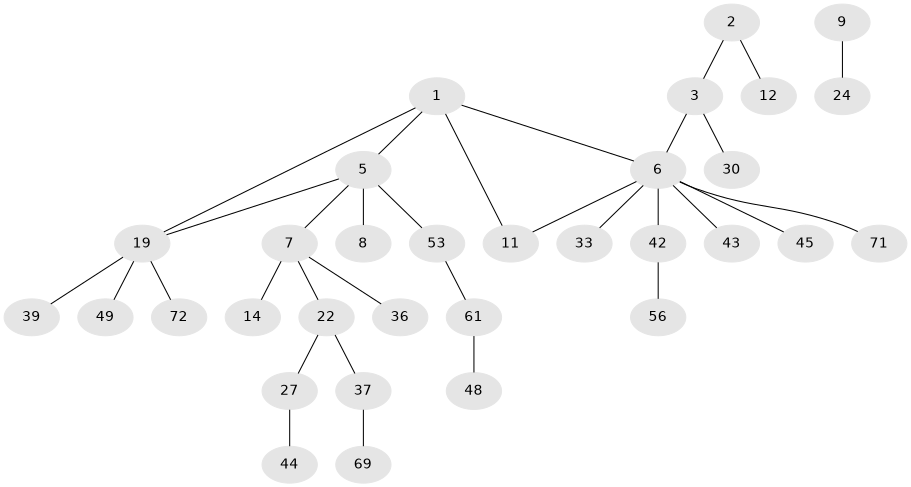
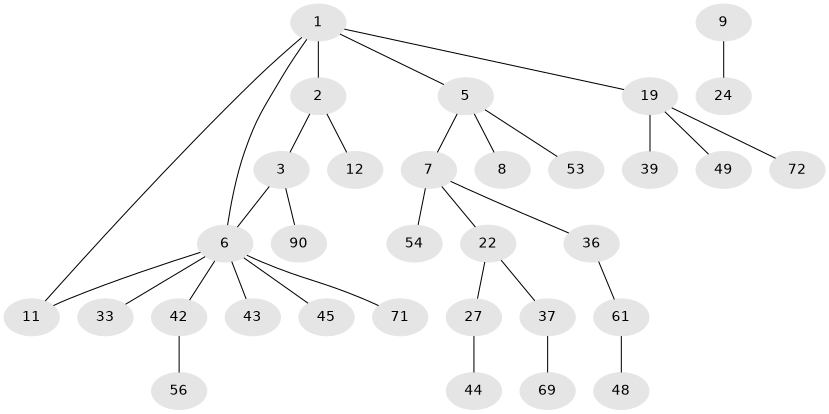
edge "1" -- "2": added
node "30": label "30" -> "90"
edge "5" -- "19": removed
edge "53" -- "61": now "36" -- "61"
node "14": label "14" -> "54"
